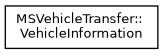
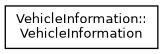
node "MSVehicleTransfer:: VehicleInformation": label "MSVehicleTransfer:: VehicleInformation" -> "VehicleInformation:: VehicleInformation"
